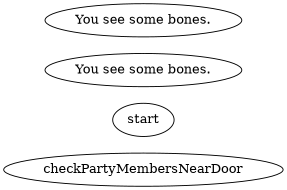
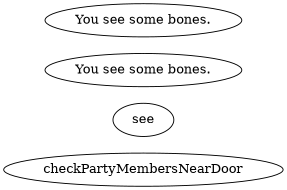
node "start": label "start" -> "see"
